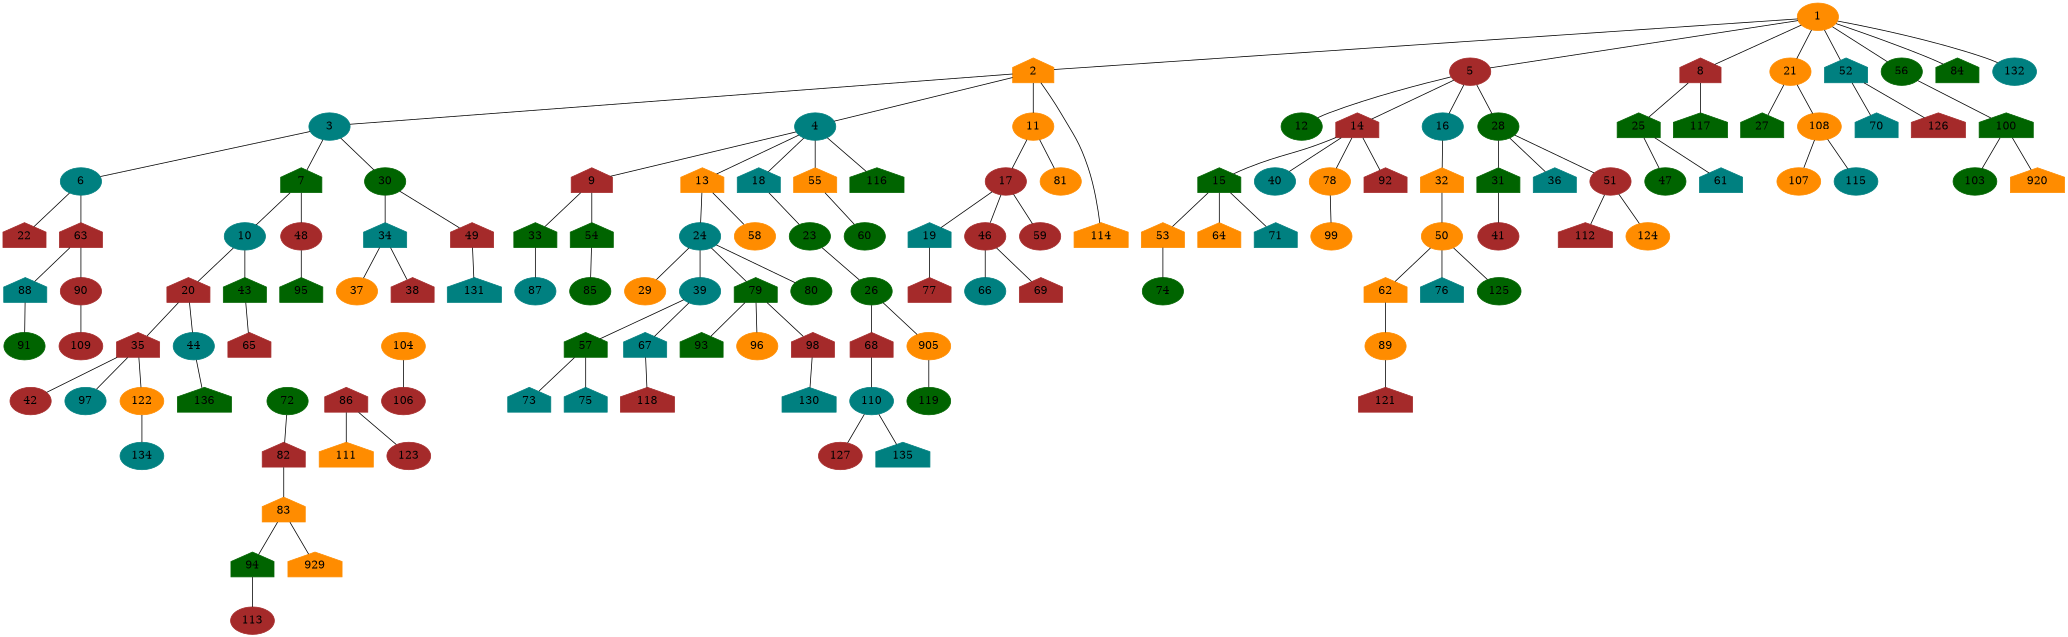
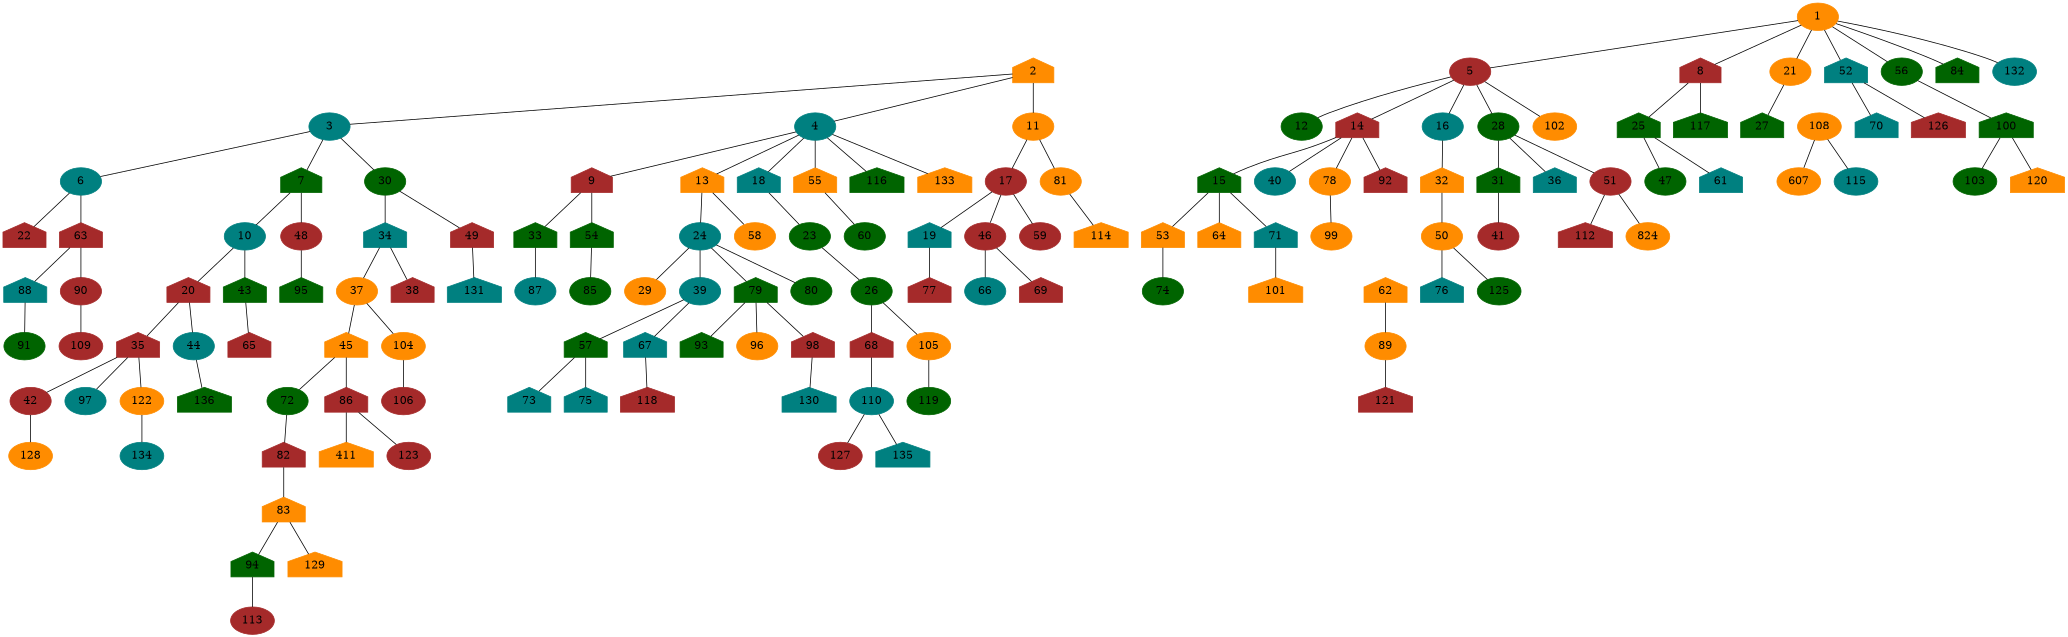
edge "1" -- "2": removed
edge "21" -- "108": removed
node "102": added
edge "2" -- "114": now "81" -- "114"
node "133": added
node "107": label "107" -> "607"
node "920": label "920" -> "120"
node "124": label "124" -> "824"
edge "50" -- "62": removed
node "101": added
edge "37" -- "104": added
node "45": added
node "905": label "905" -> "105"
node "128": added
node "111": label "111" -> "411"
node "929": label "929" -> "129"
